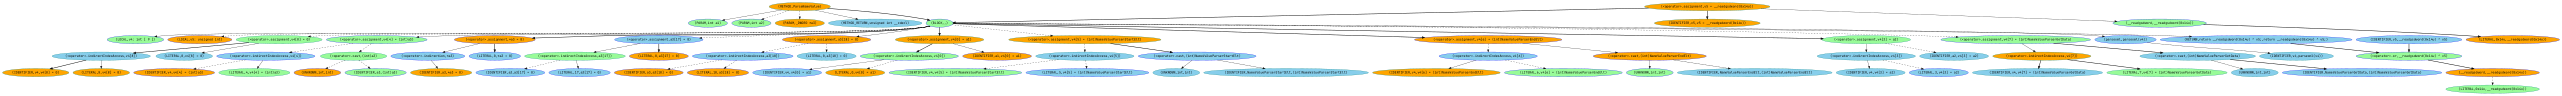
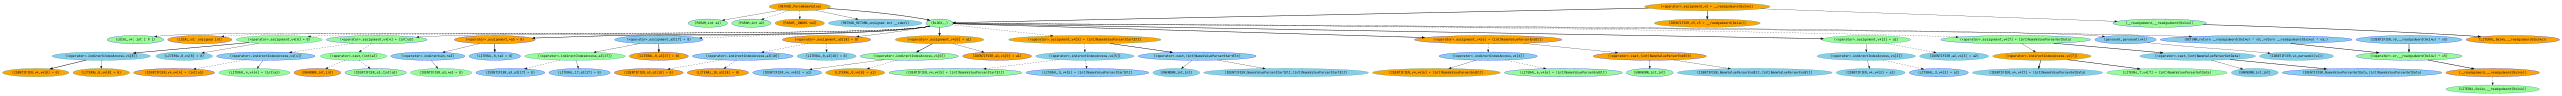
node "(IDENTIFIER,a3,*a3 = 0)": fillcolor orange -> palegreen
